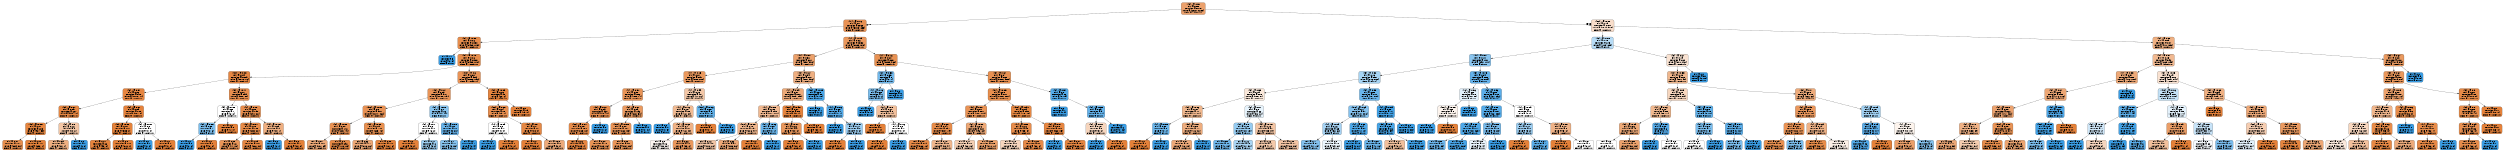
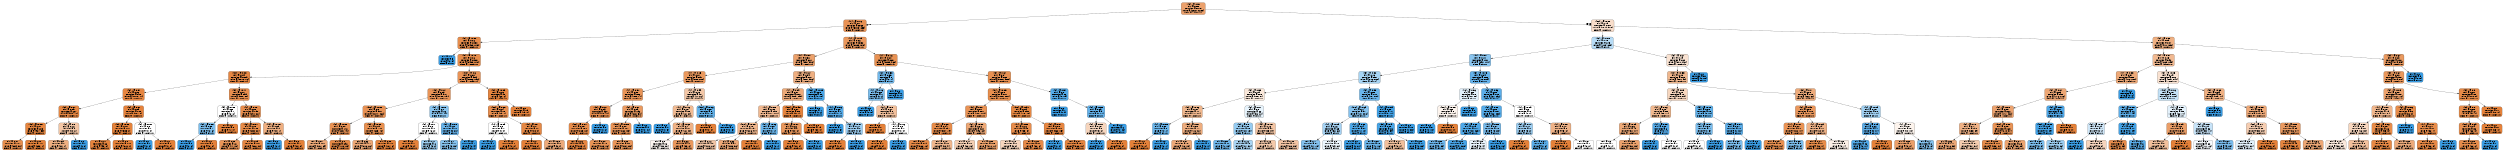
node "gini = 0.0 samples = 3 value = [0, 7] class = Churn": fillcolor #e58139 -> #399de5
node "gini = 0.0 samples = 12 value = [0, 16] class = Churn": fillcolor #399de5 -> #9ccef2
node "gini = 0.0 samples = 6 value = [0, 13] class = Churn": fillcolor #399de5 -> #e78c4b
